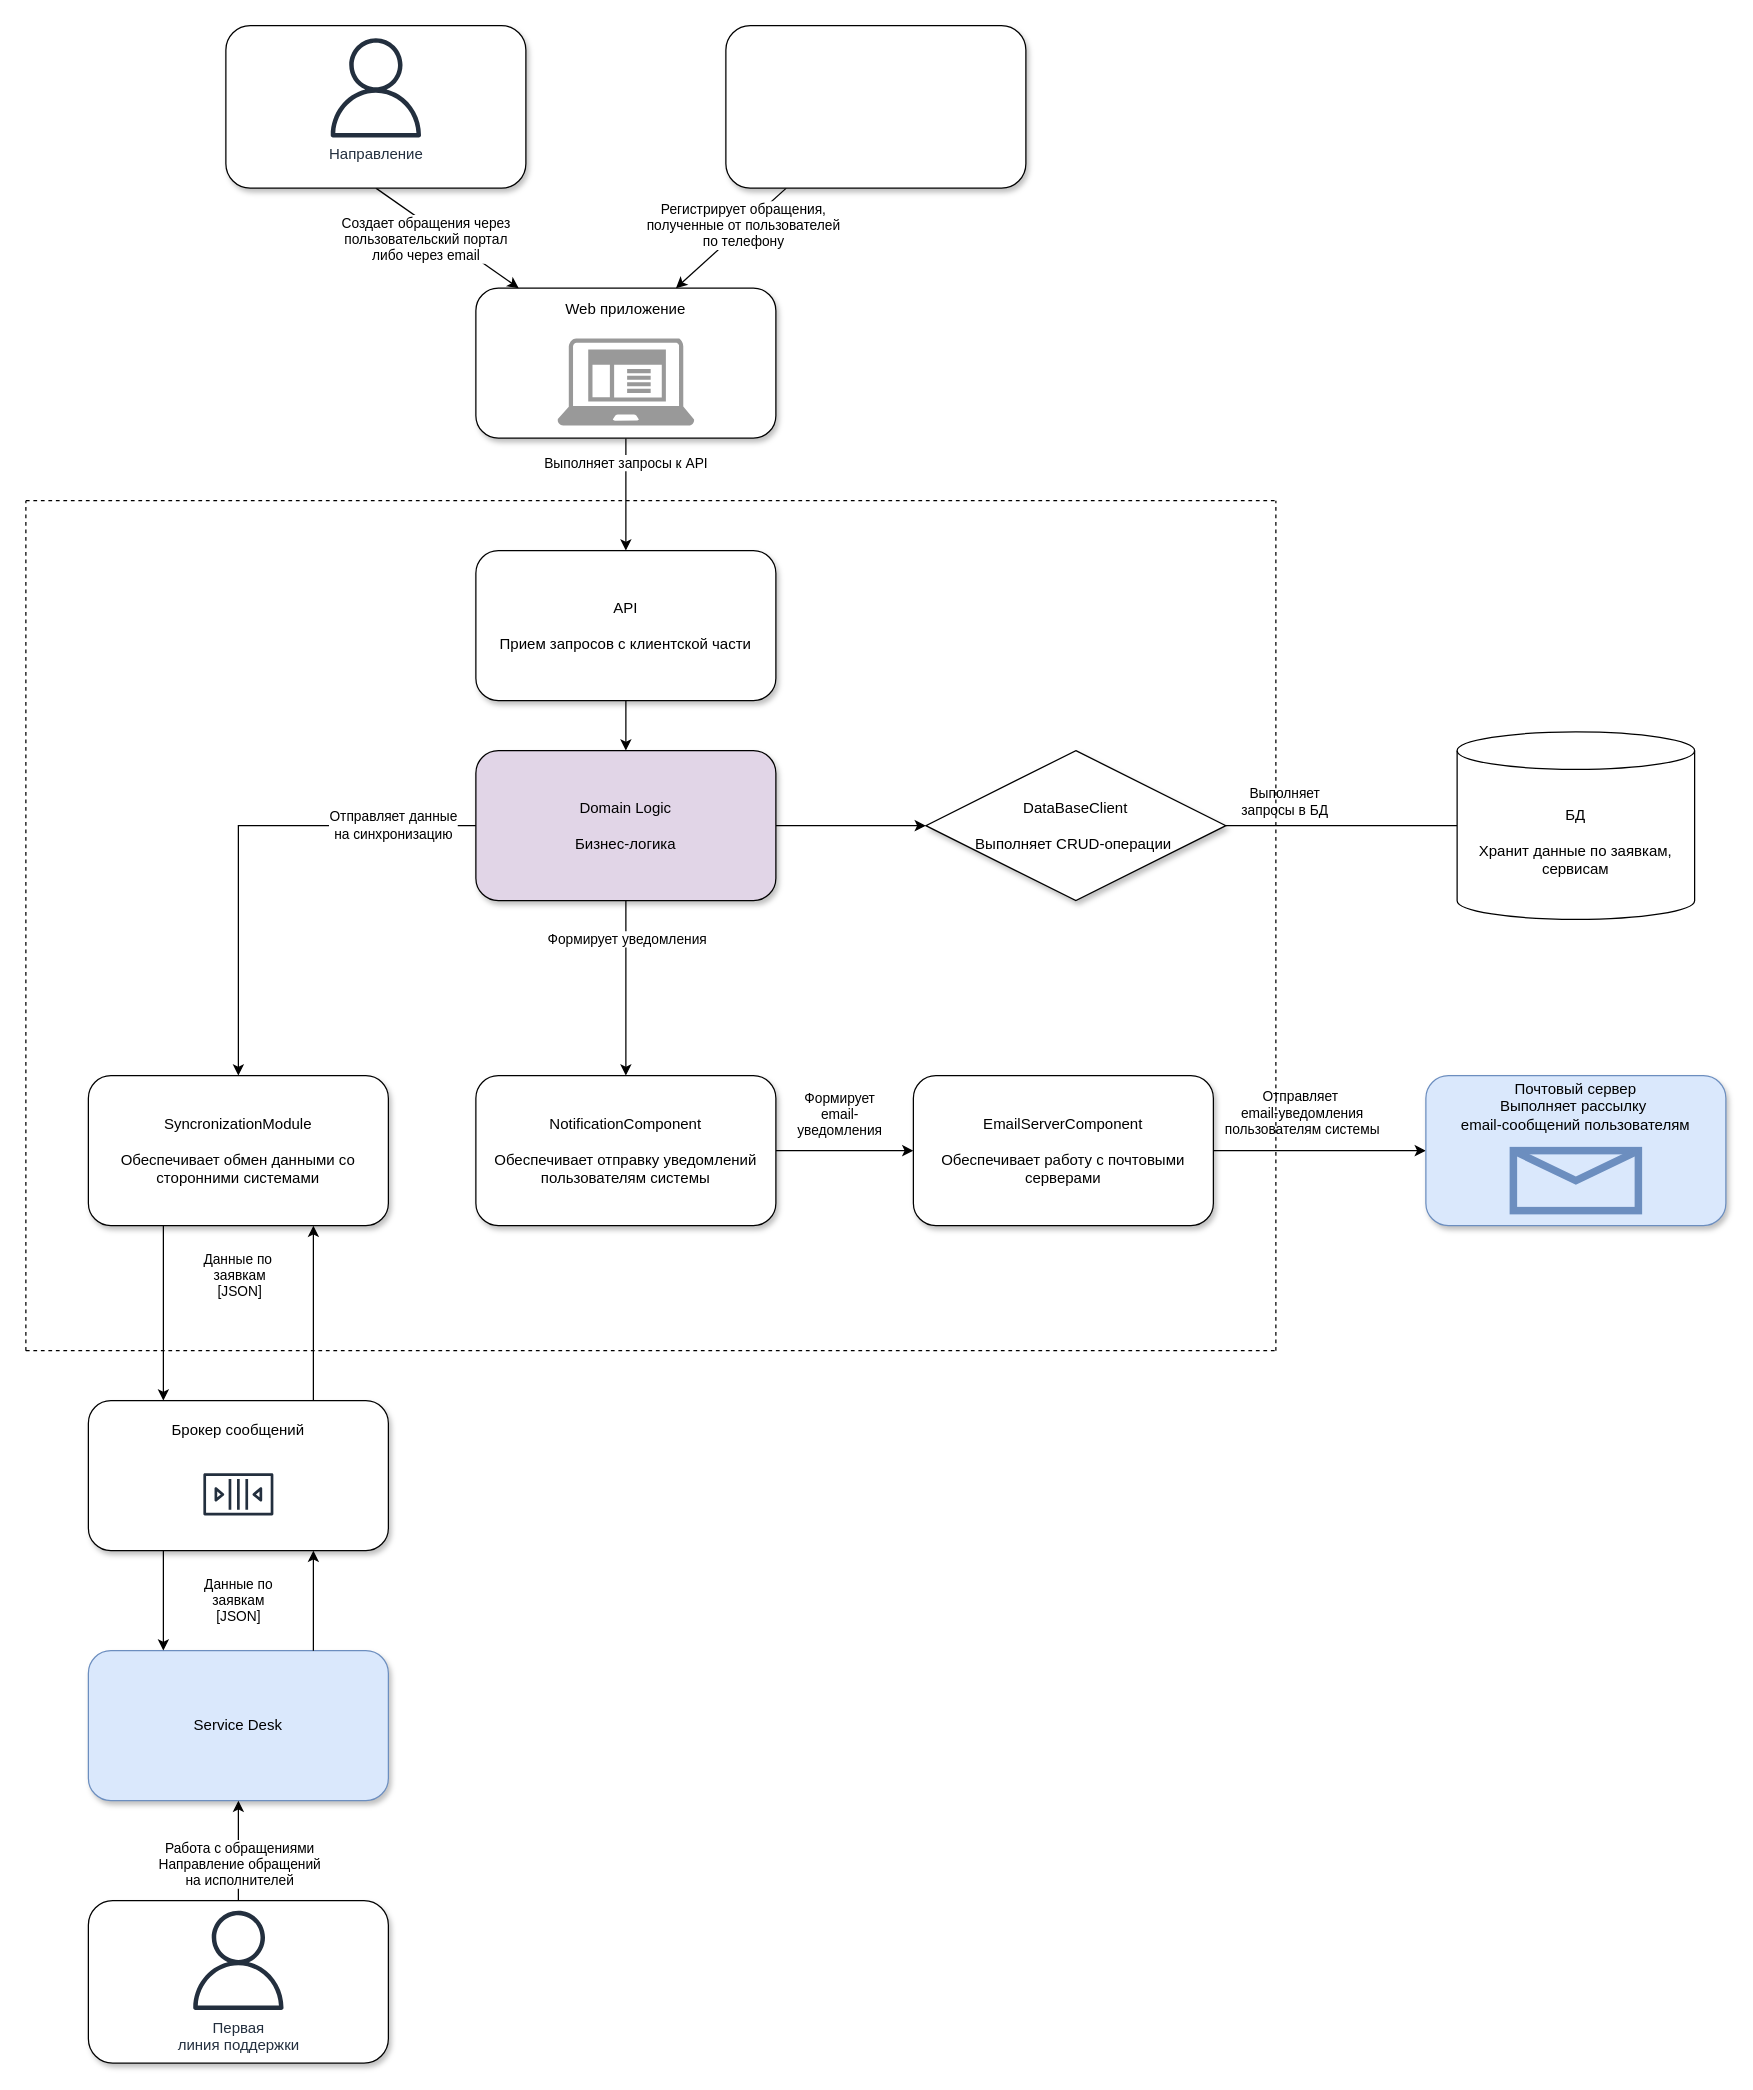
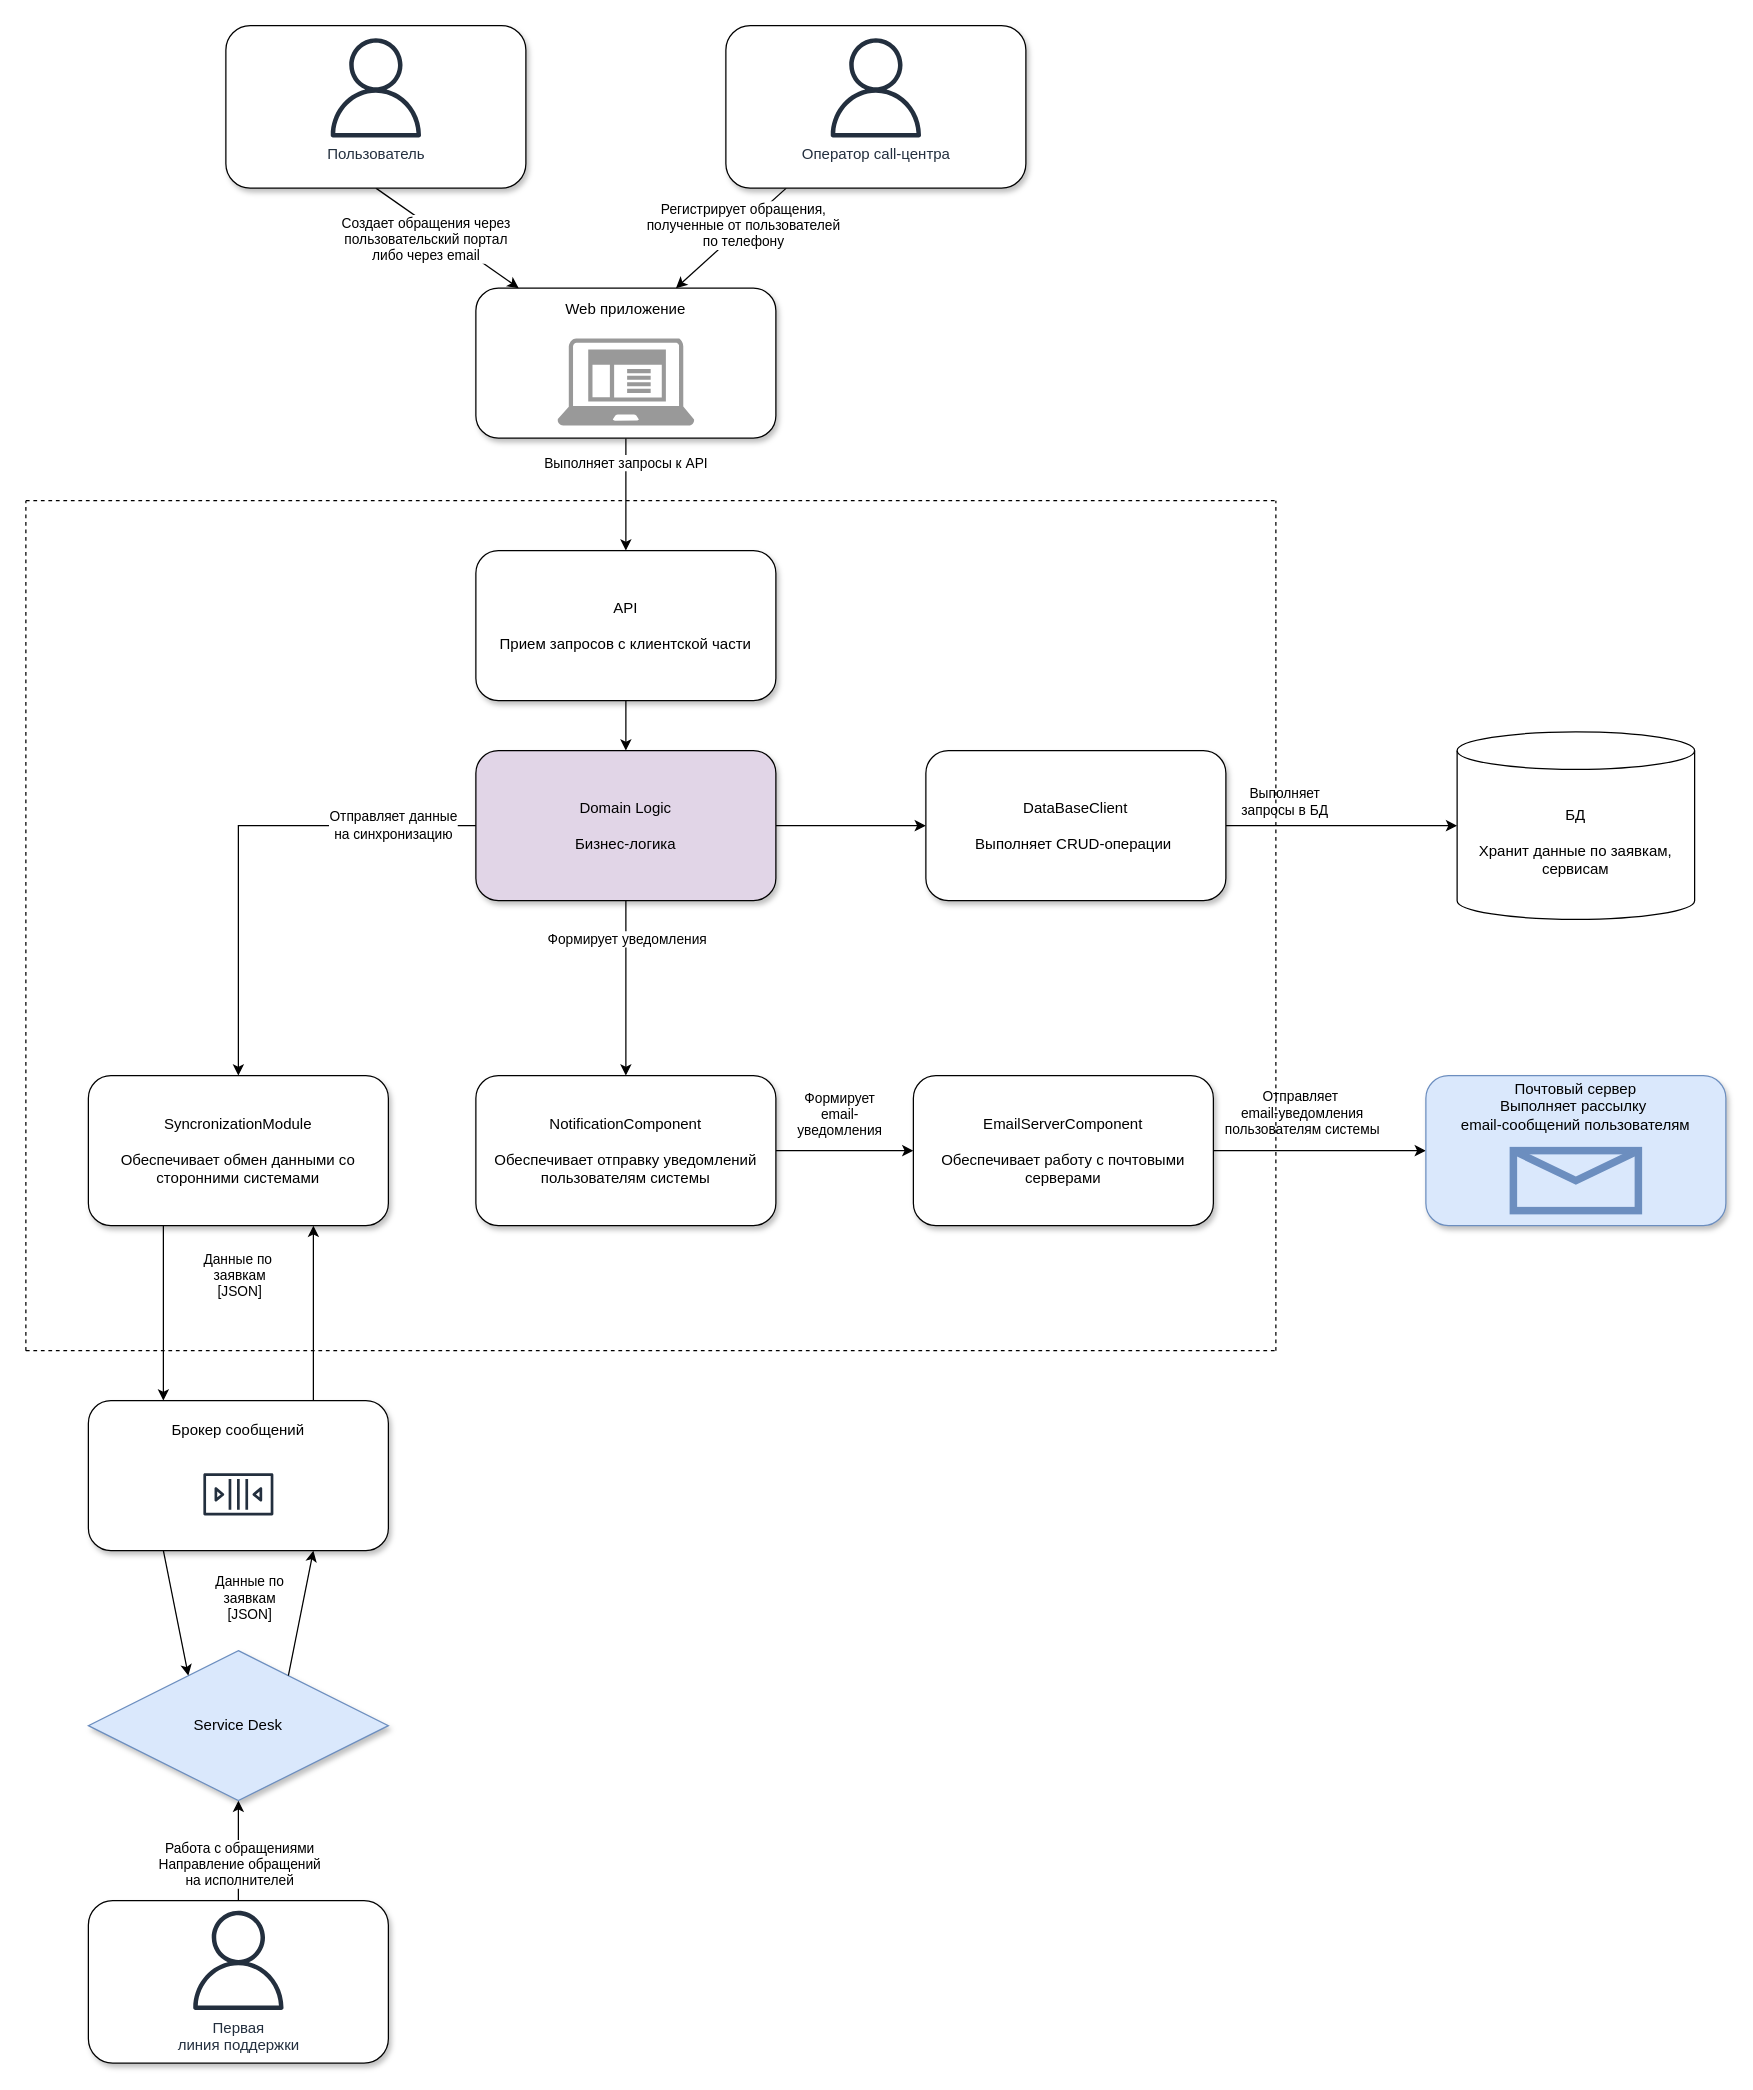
node "Оператор call-центра": added
node "Направление": label "Направление" -> "Пользователь"
node "DataBaseClient Выполняет CRUD-операции": shape diamond -> rounded rectangle
edge "DataBaseClient Выполняет CRUD-операции" -- "БД Хранит данные по заявкам, сервисам": arrowhead none -> classic
node "Service Desk": shape rounded rectangle -> diamond
